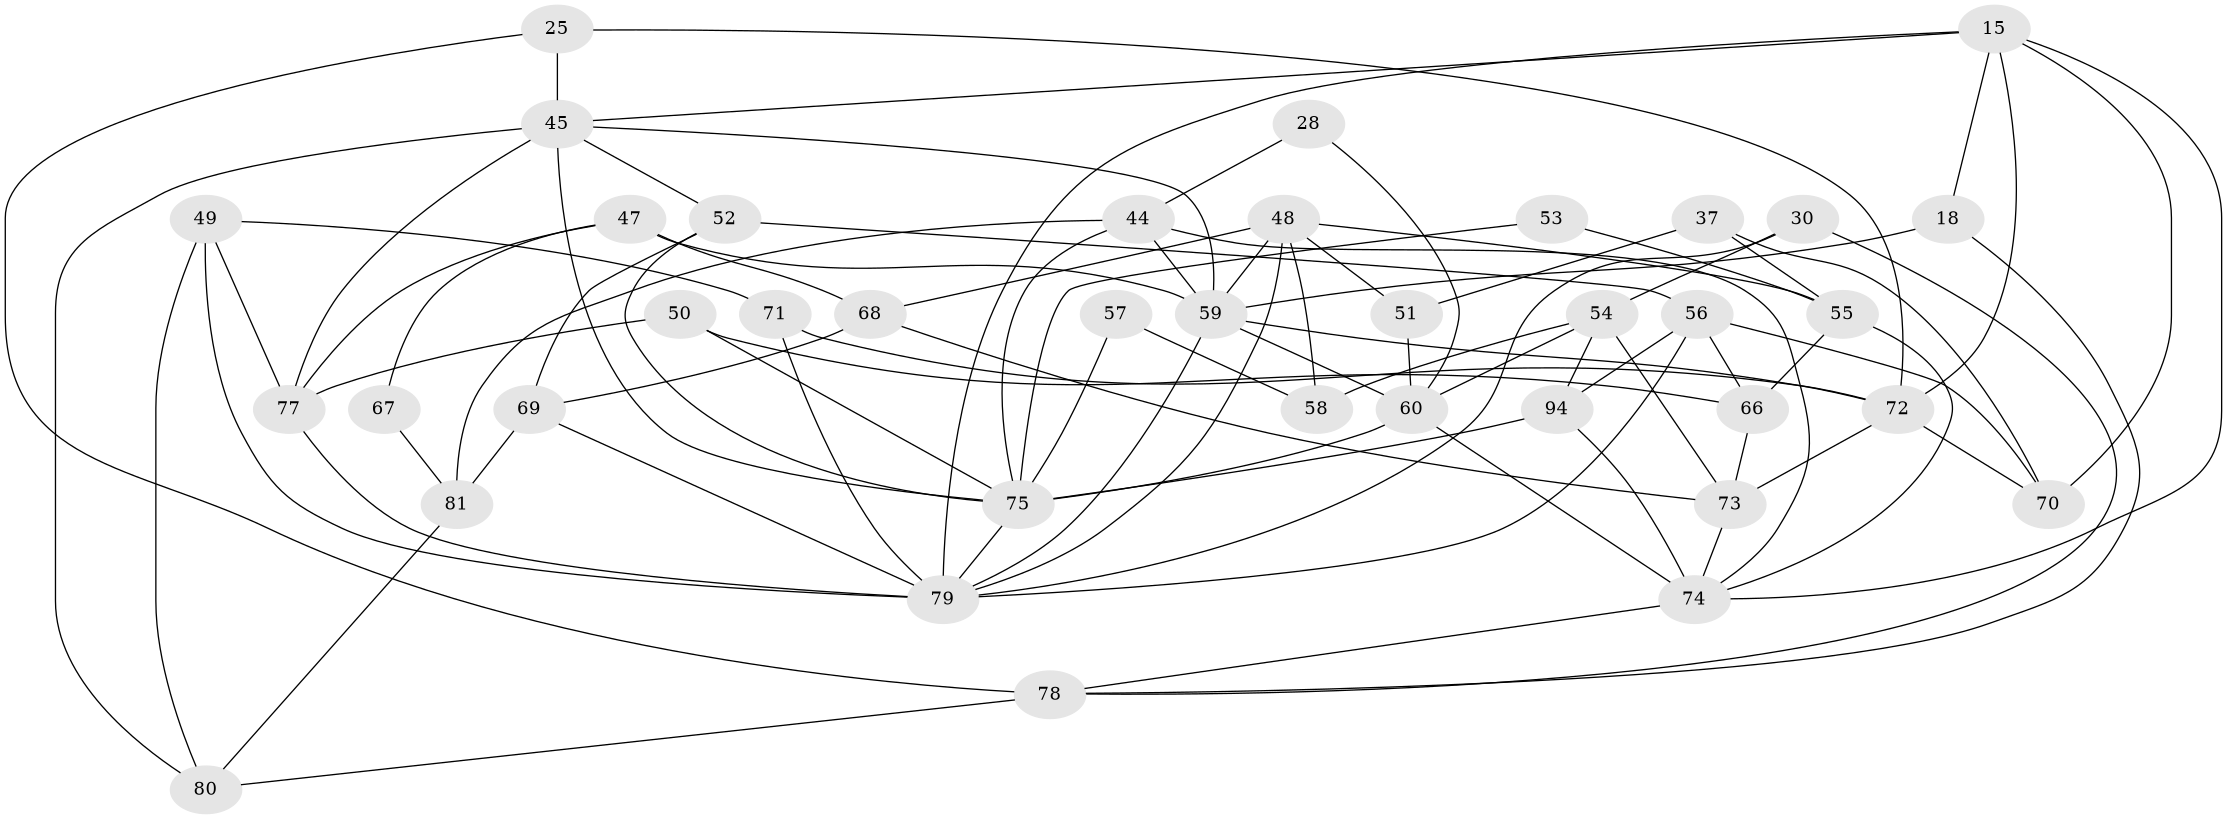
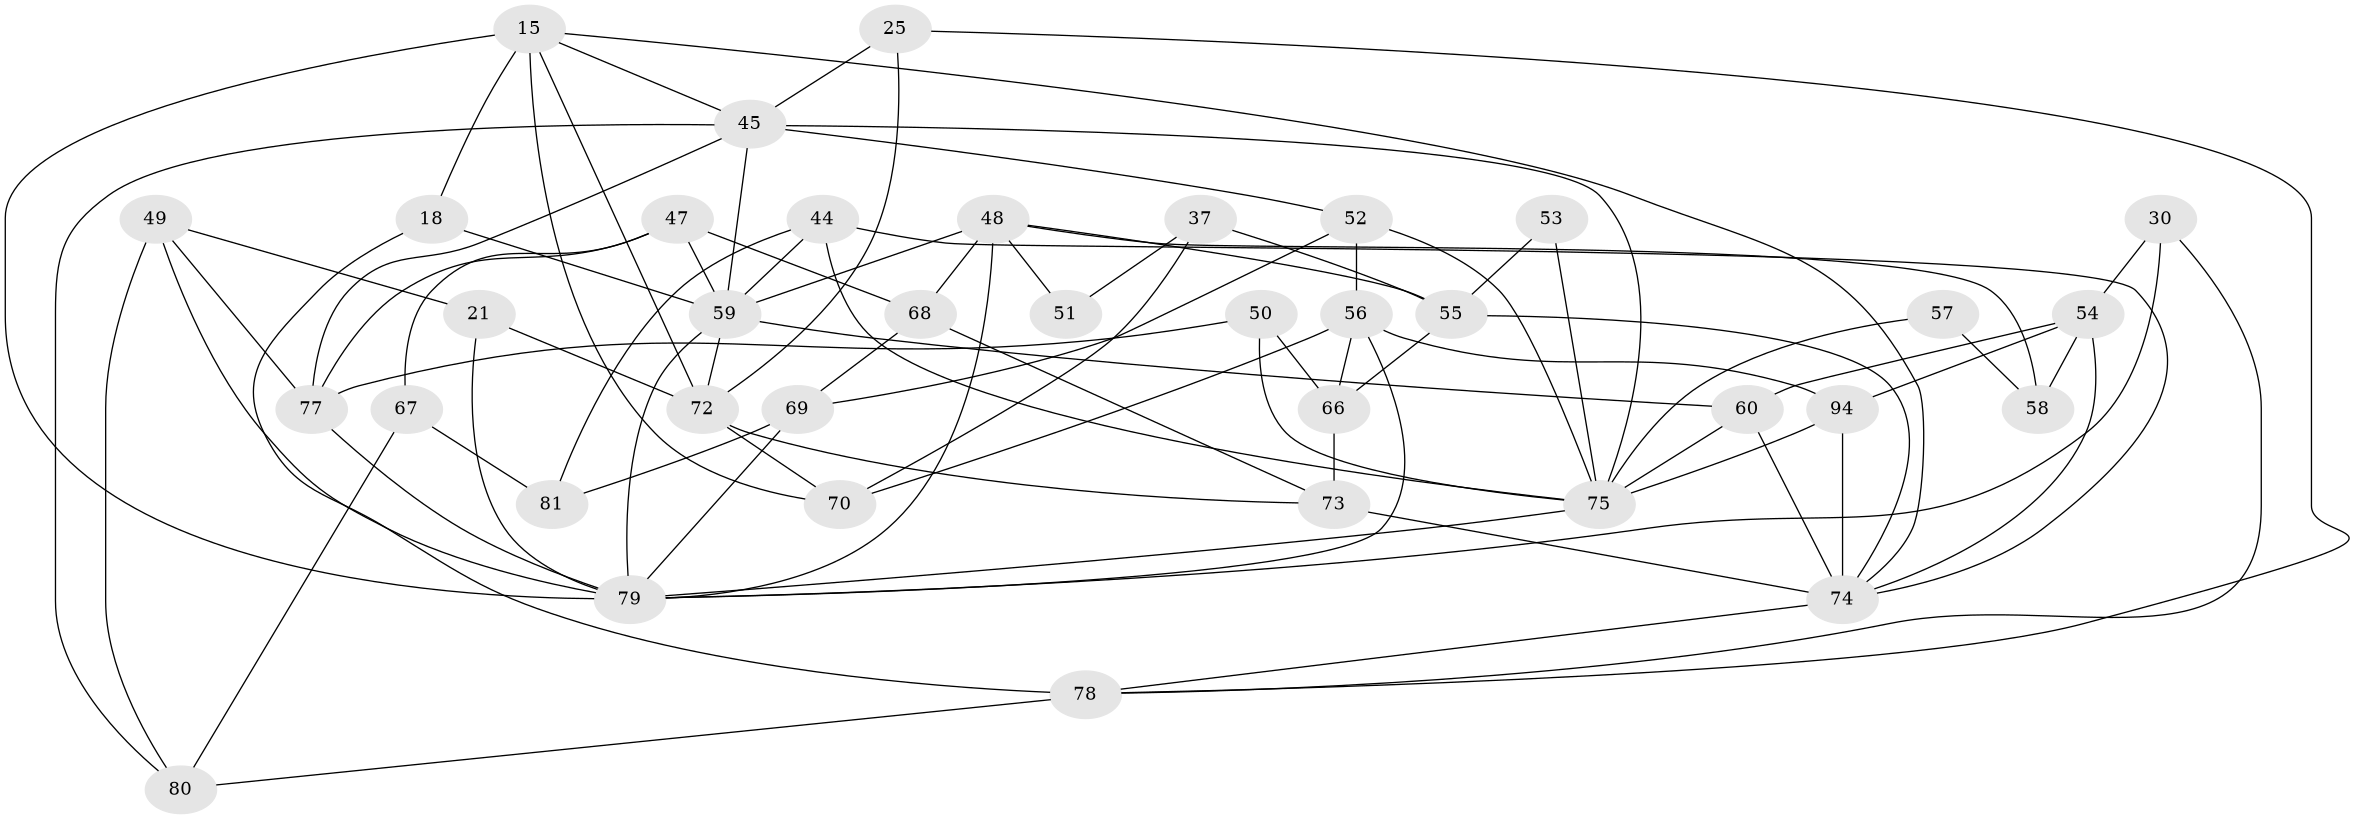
node "28": removed
node "71": label "71" -> "21"
edge "51" -- "60": removed
edge "54" -- "73": now "54" -- "74"
edge "81" -- "80": now "67" -- "80"
